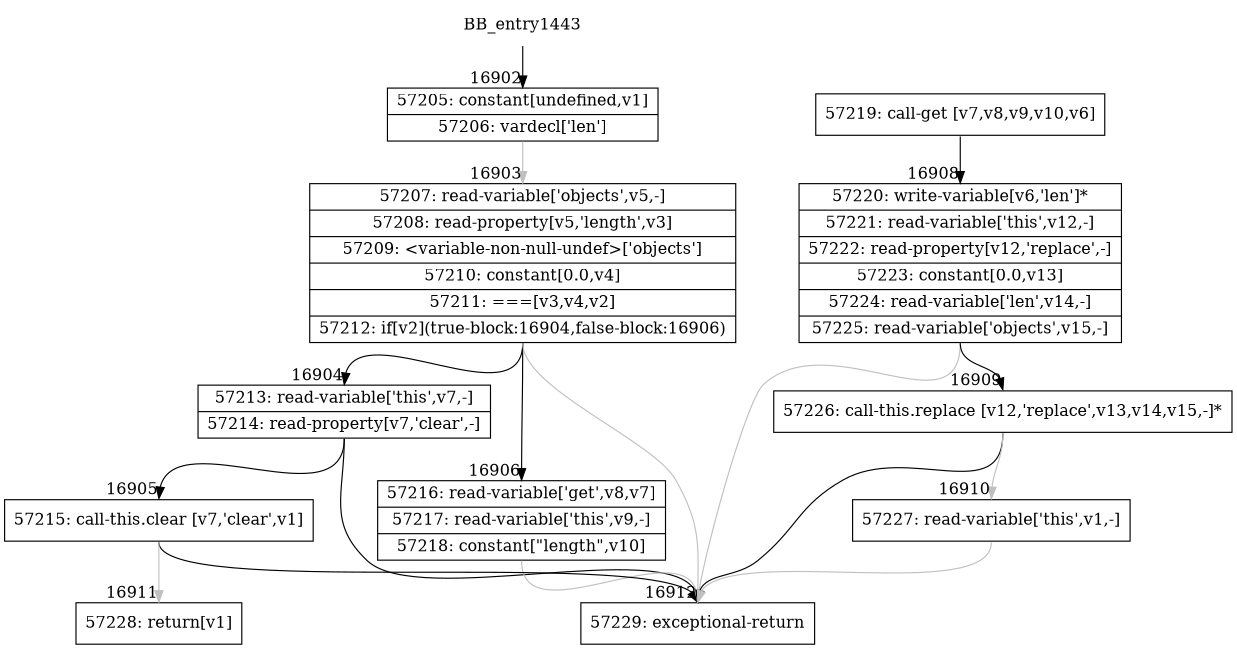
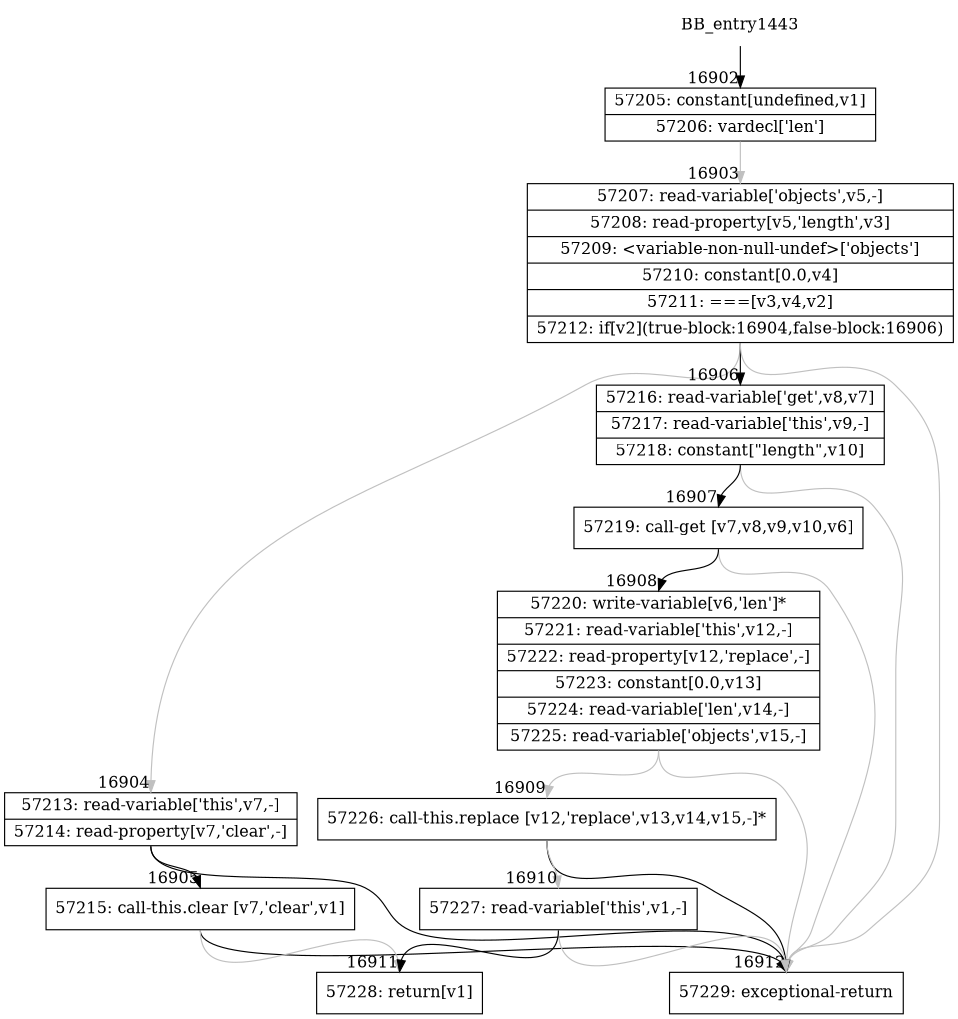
edge "57220: write-variable[v6,'len']*" -> "57226: call-this.replace [v12,'replace',v13,v14,v15,-]*": color black -> gray
edge "57207: read-variable['objects',v5,-]" -> "57213: read-variable['this',v7,-]": color black -> gray
edge "57216: read-variable['get',v8,v7]" -> "57219: call-get [v7,v8,v9,v10,v6]": added
edge "57219: call-get [v7,v8,v9,v10,v6]" -> "57229: exceptional-return": added
edge "57227: read-variable['this',v1,-]" -> "57228: return[v1]": added
